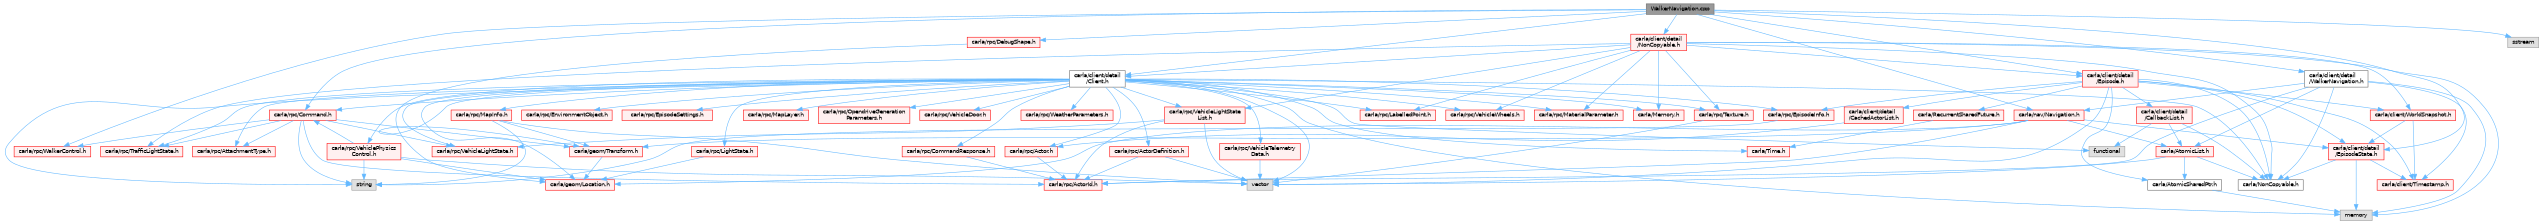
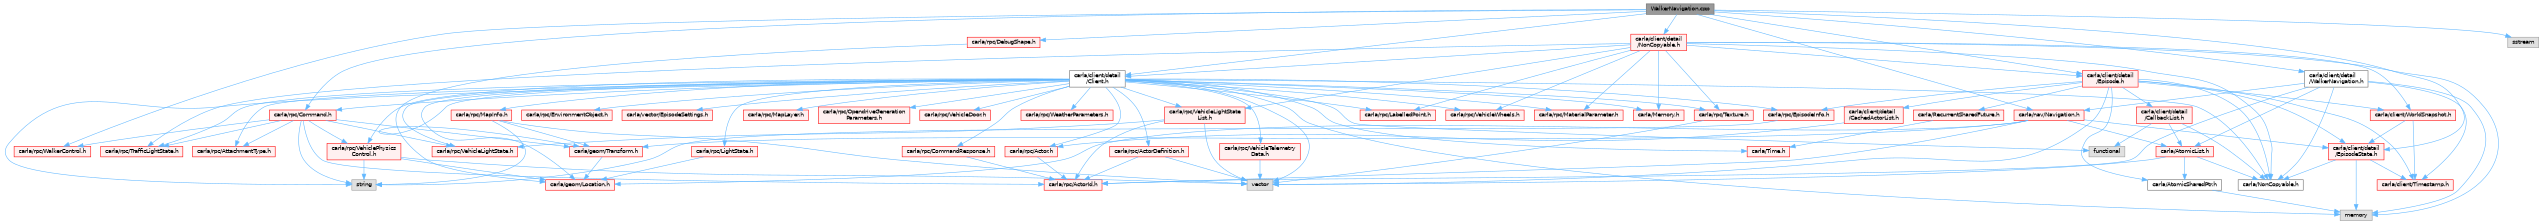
node "carla/rpc/EpisodeSettings.h": label "carla/rpc/EpisodeSettings.h" -> "carla/vector/EpisodeSettings.h"
edge "carla/rpc/VehiclePhysics Control.h" -> "carla/rpc/Command.h": reversed
